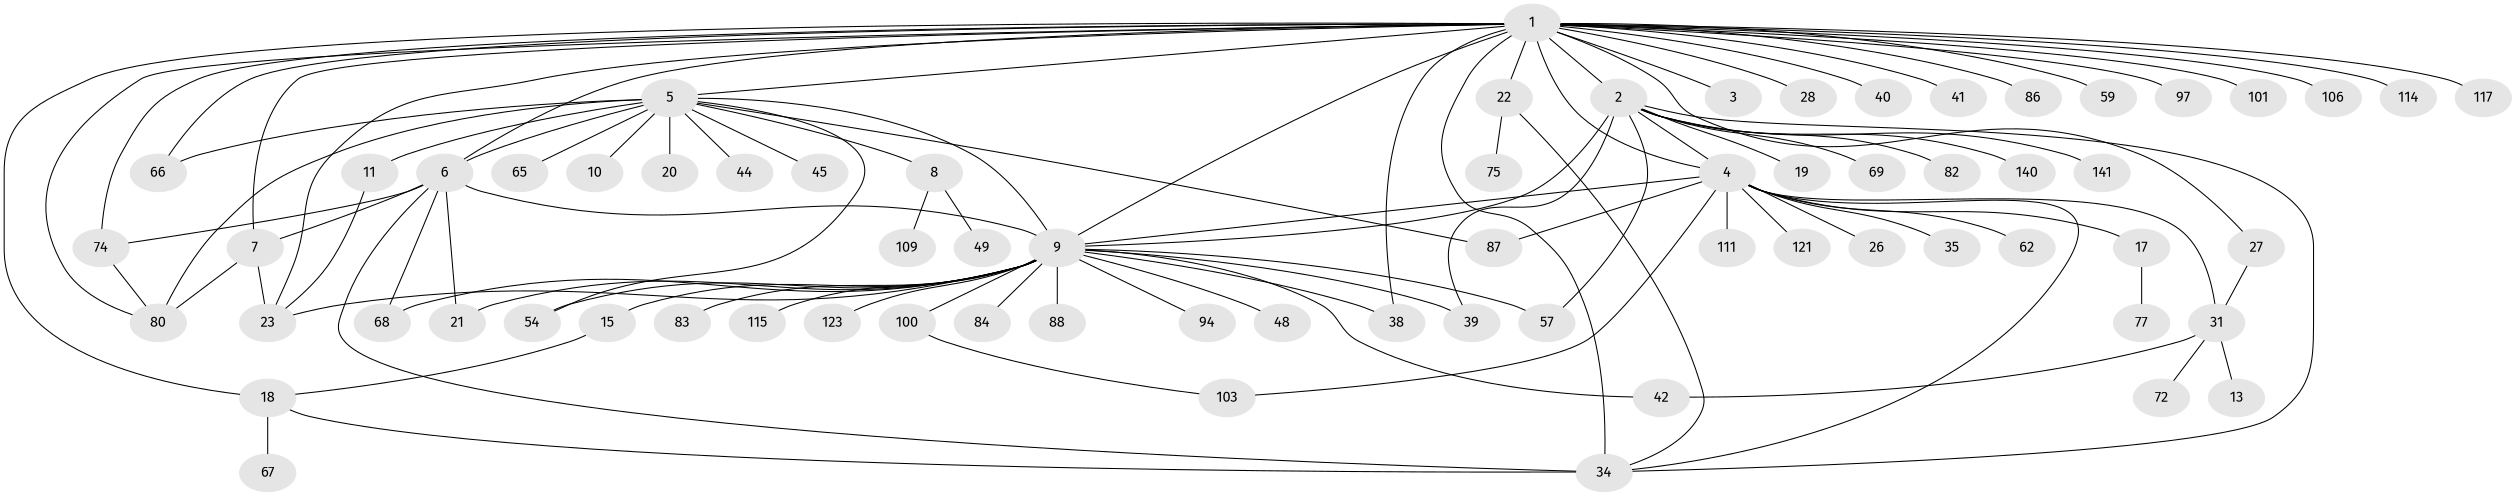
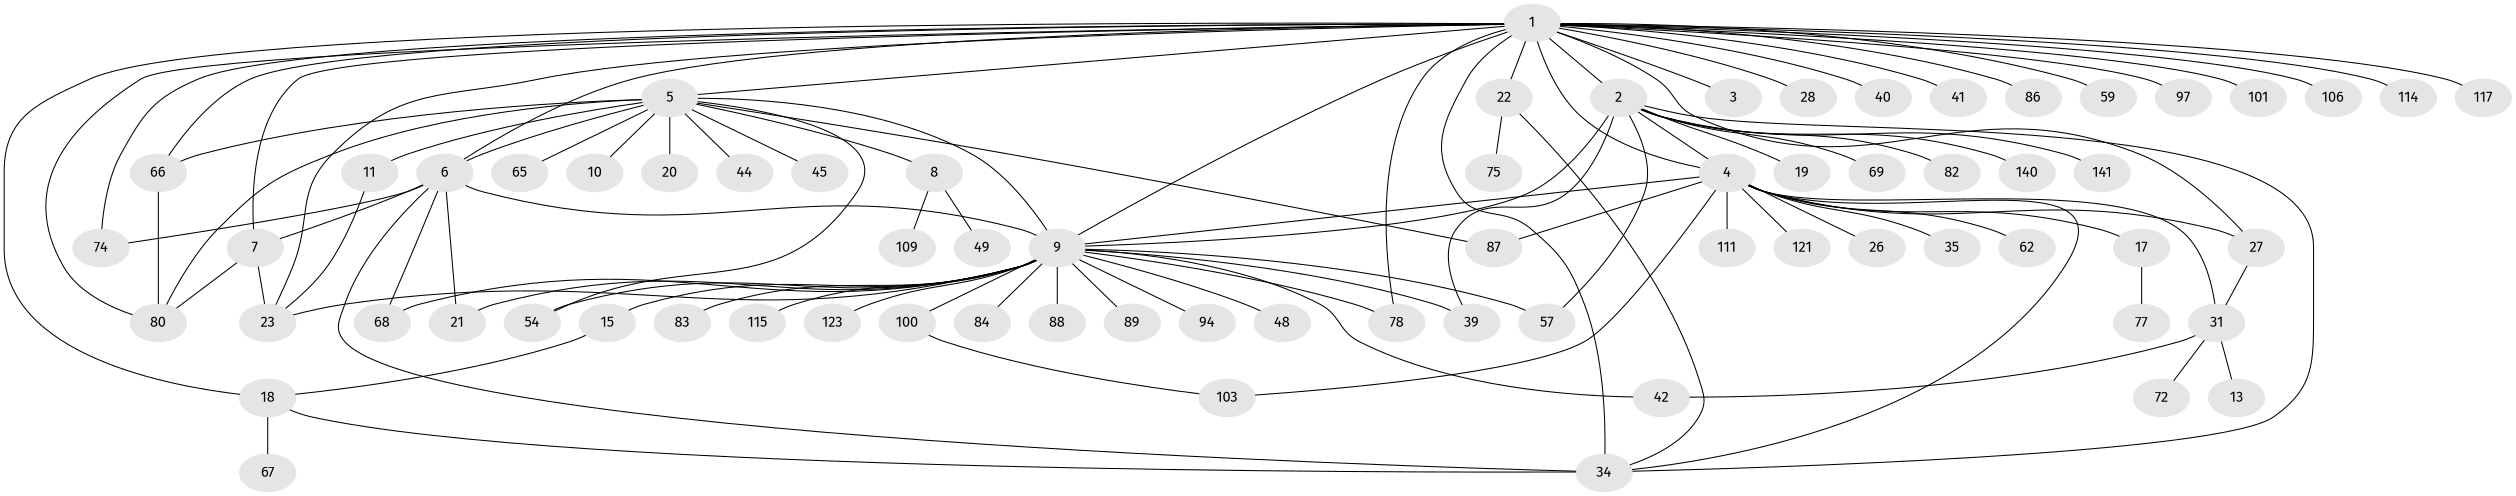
edge "4" -- "27": added
edge "74" -- "80": now "66" -- "80"
node "89": added
node "38": label "38" -> "78"
